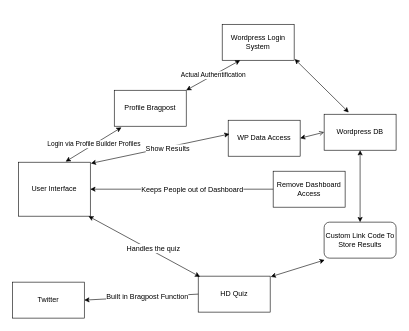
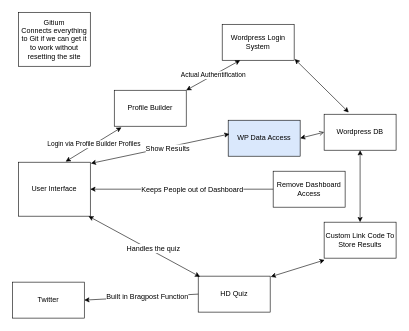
node "Gitium Connects everything to Git if we can get it to work without resetting the site": added
node "Profile Bragpost": label "Profile Bragpost" -> "Profile Builder"
node "WP Data Access": fillcolor #ffffff -> #dae8fc
node "Custom Link Code To Store Results": shape rounded rectangle -> rectangle
